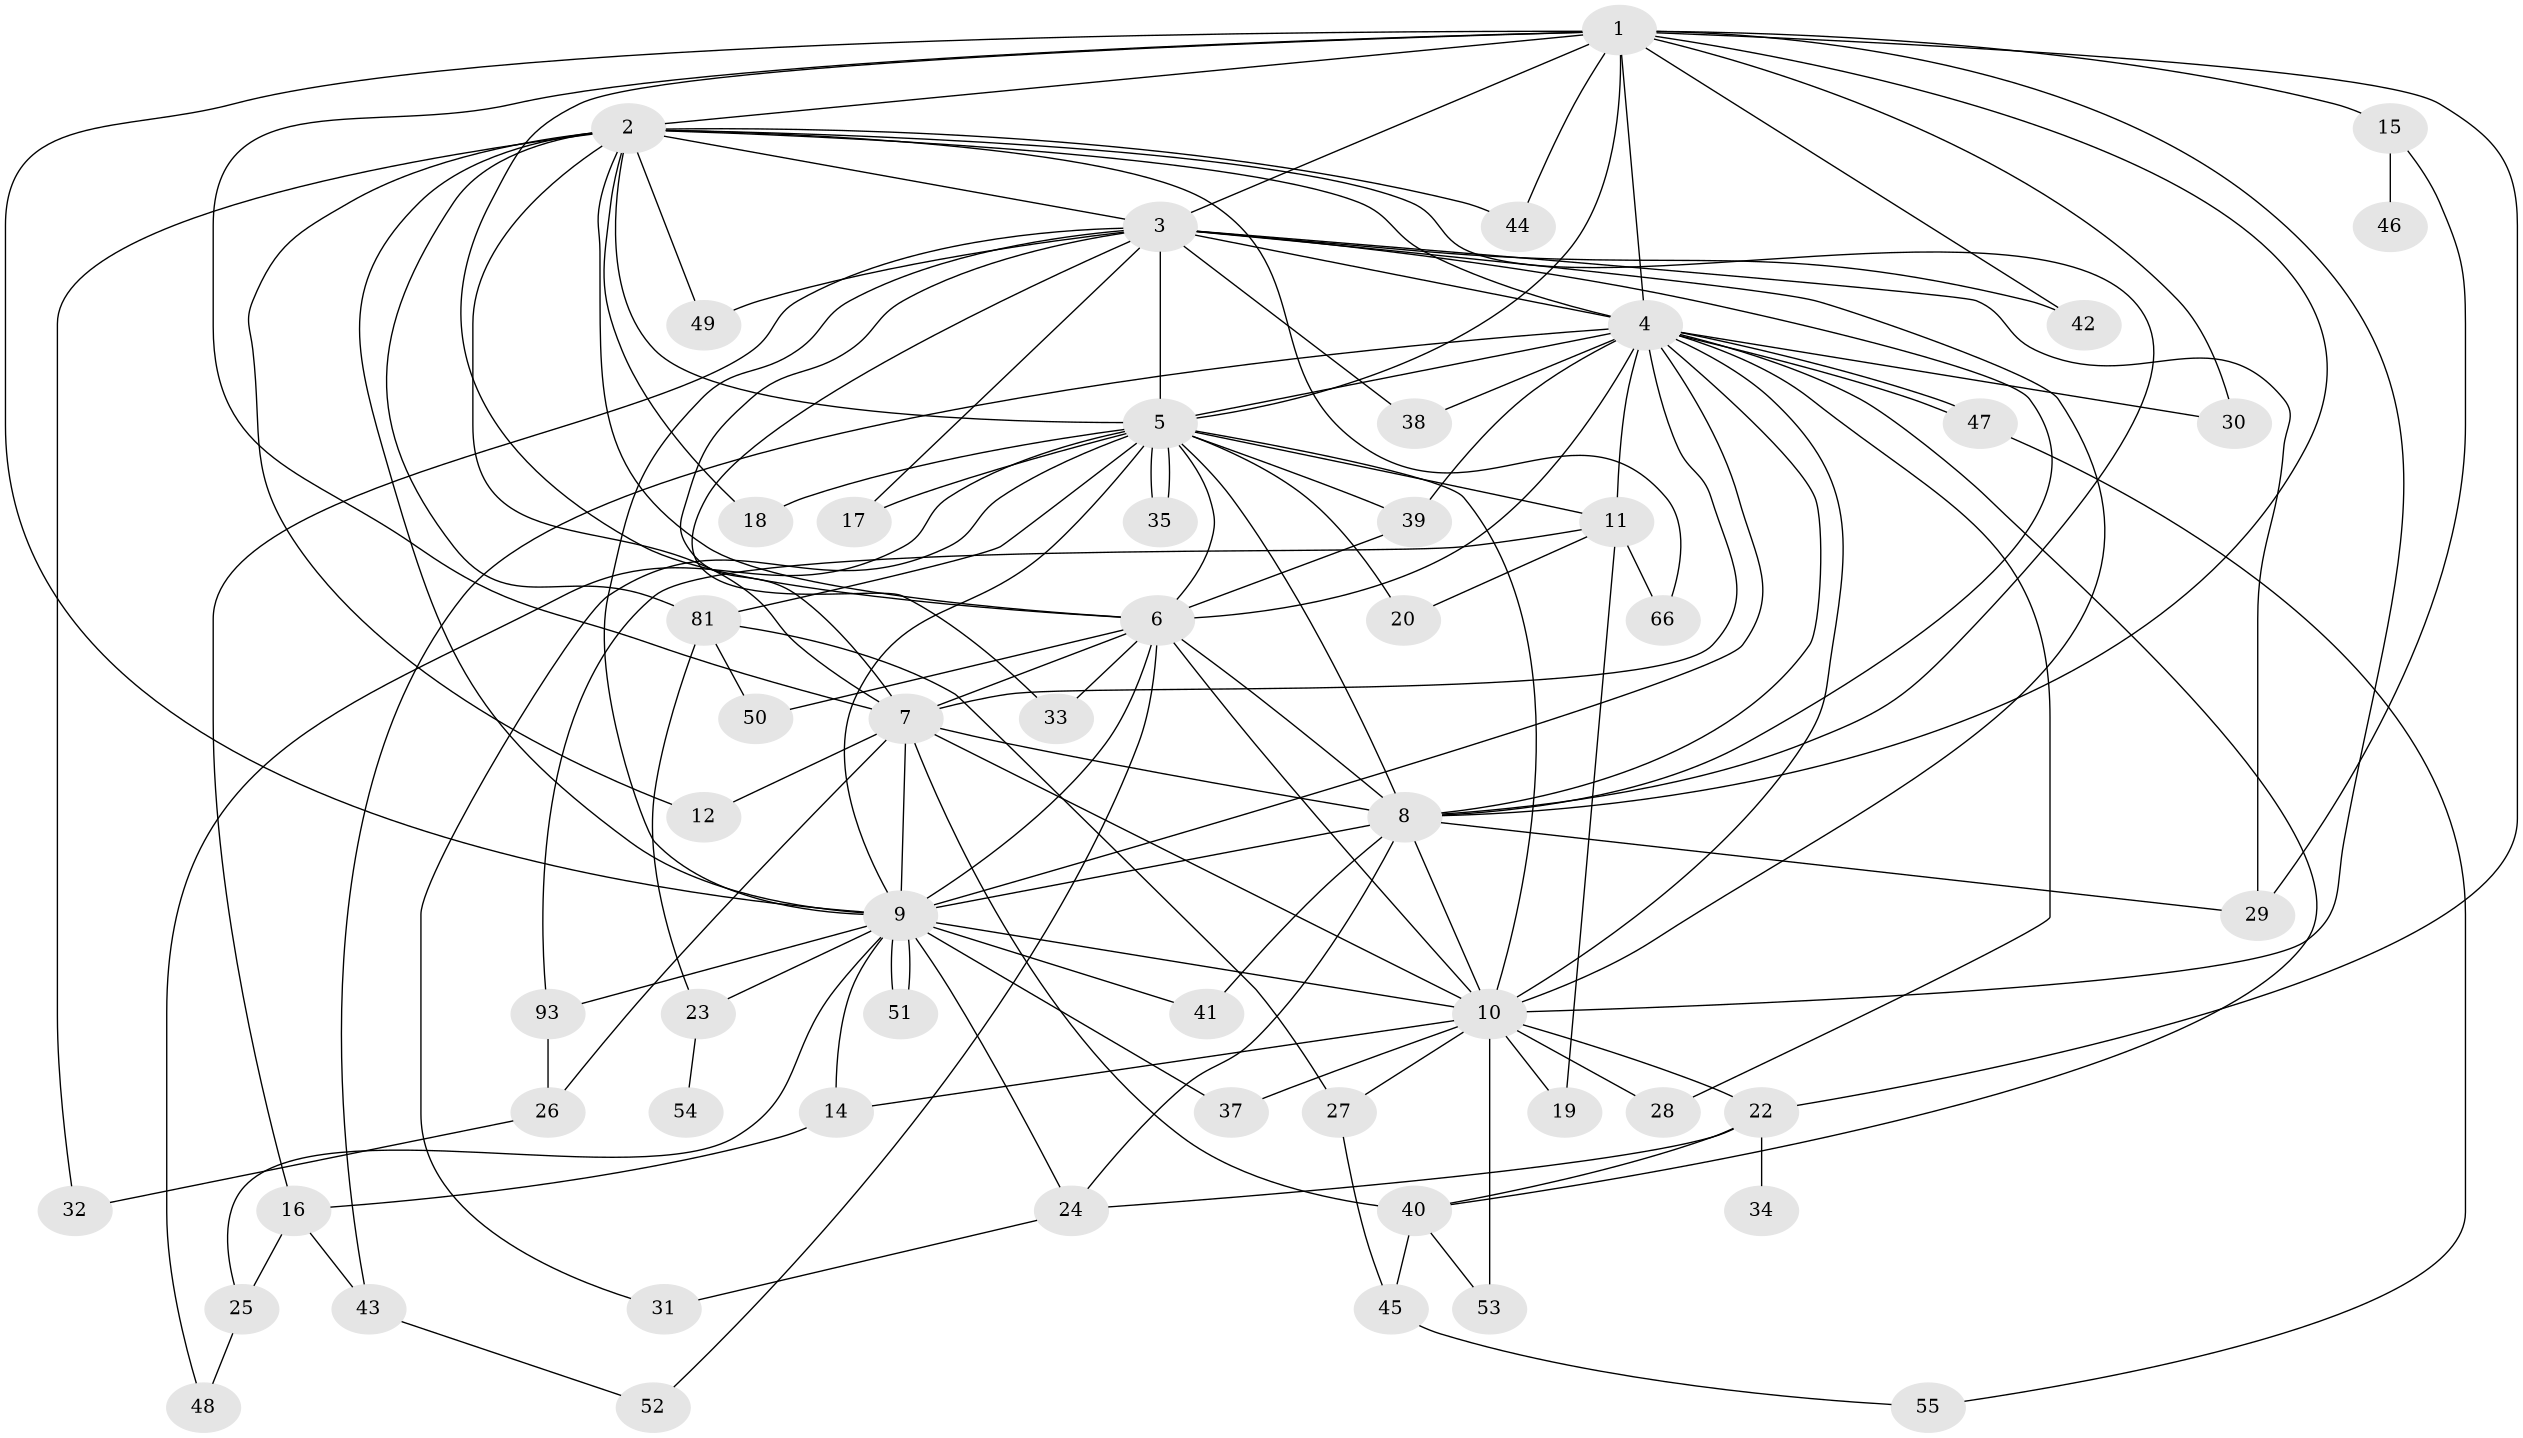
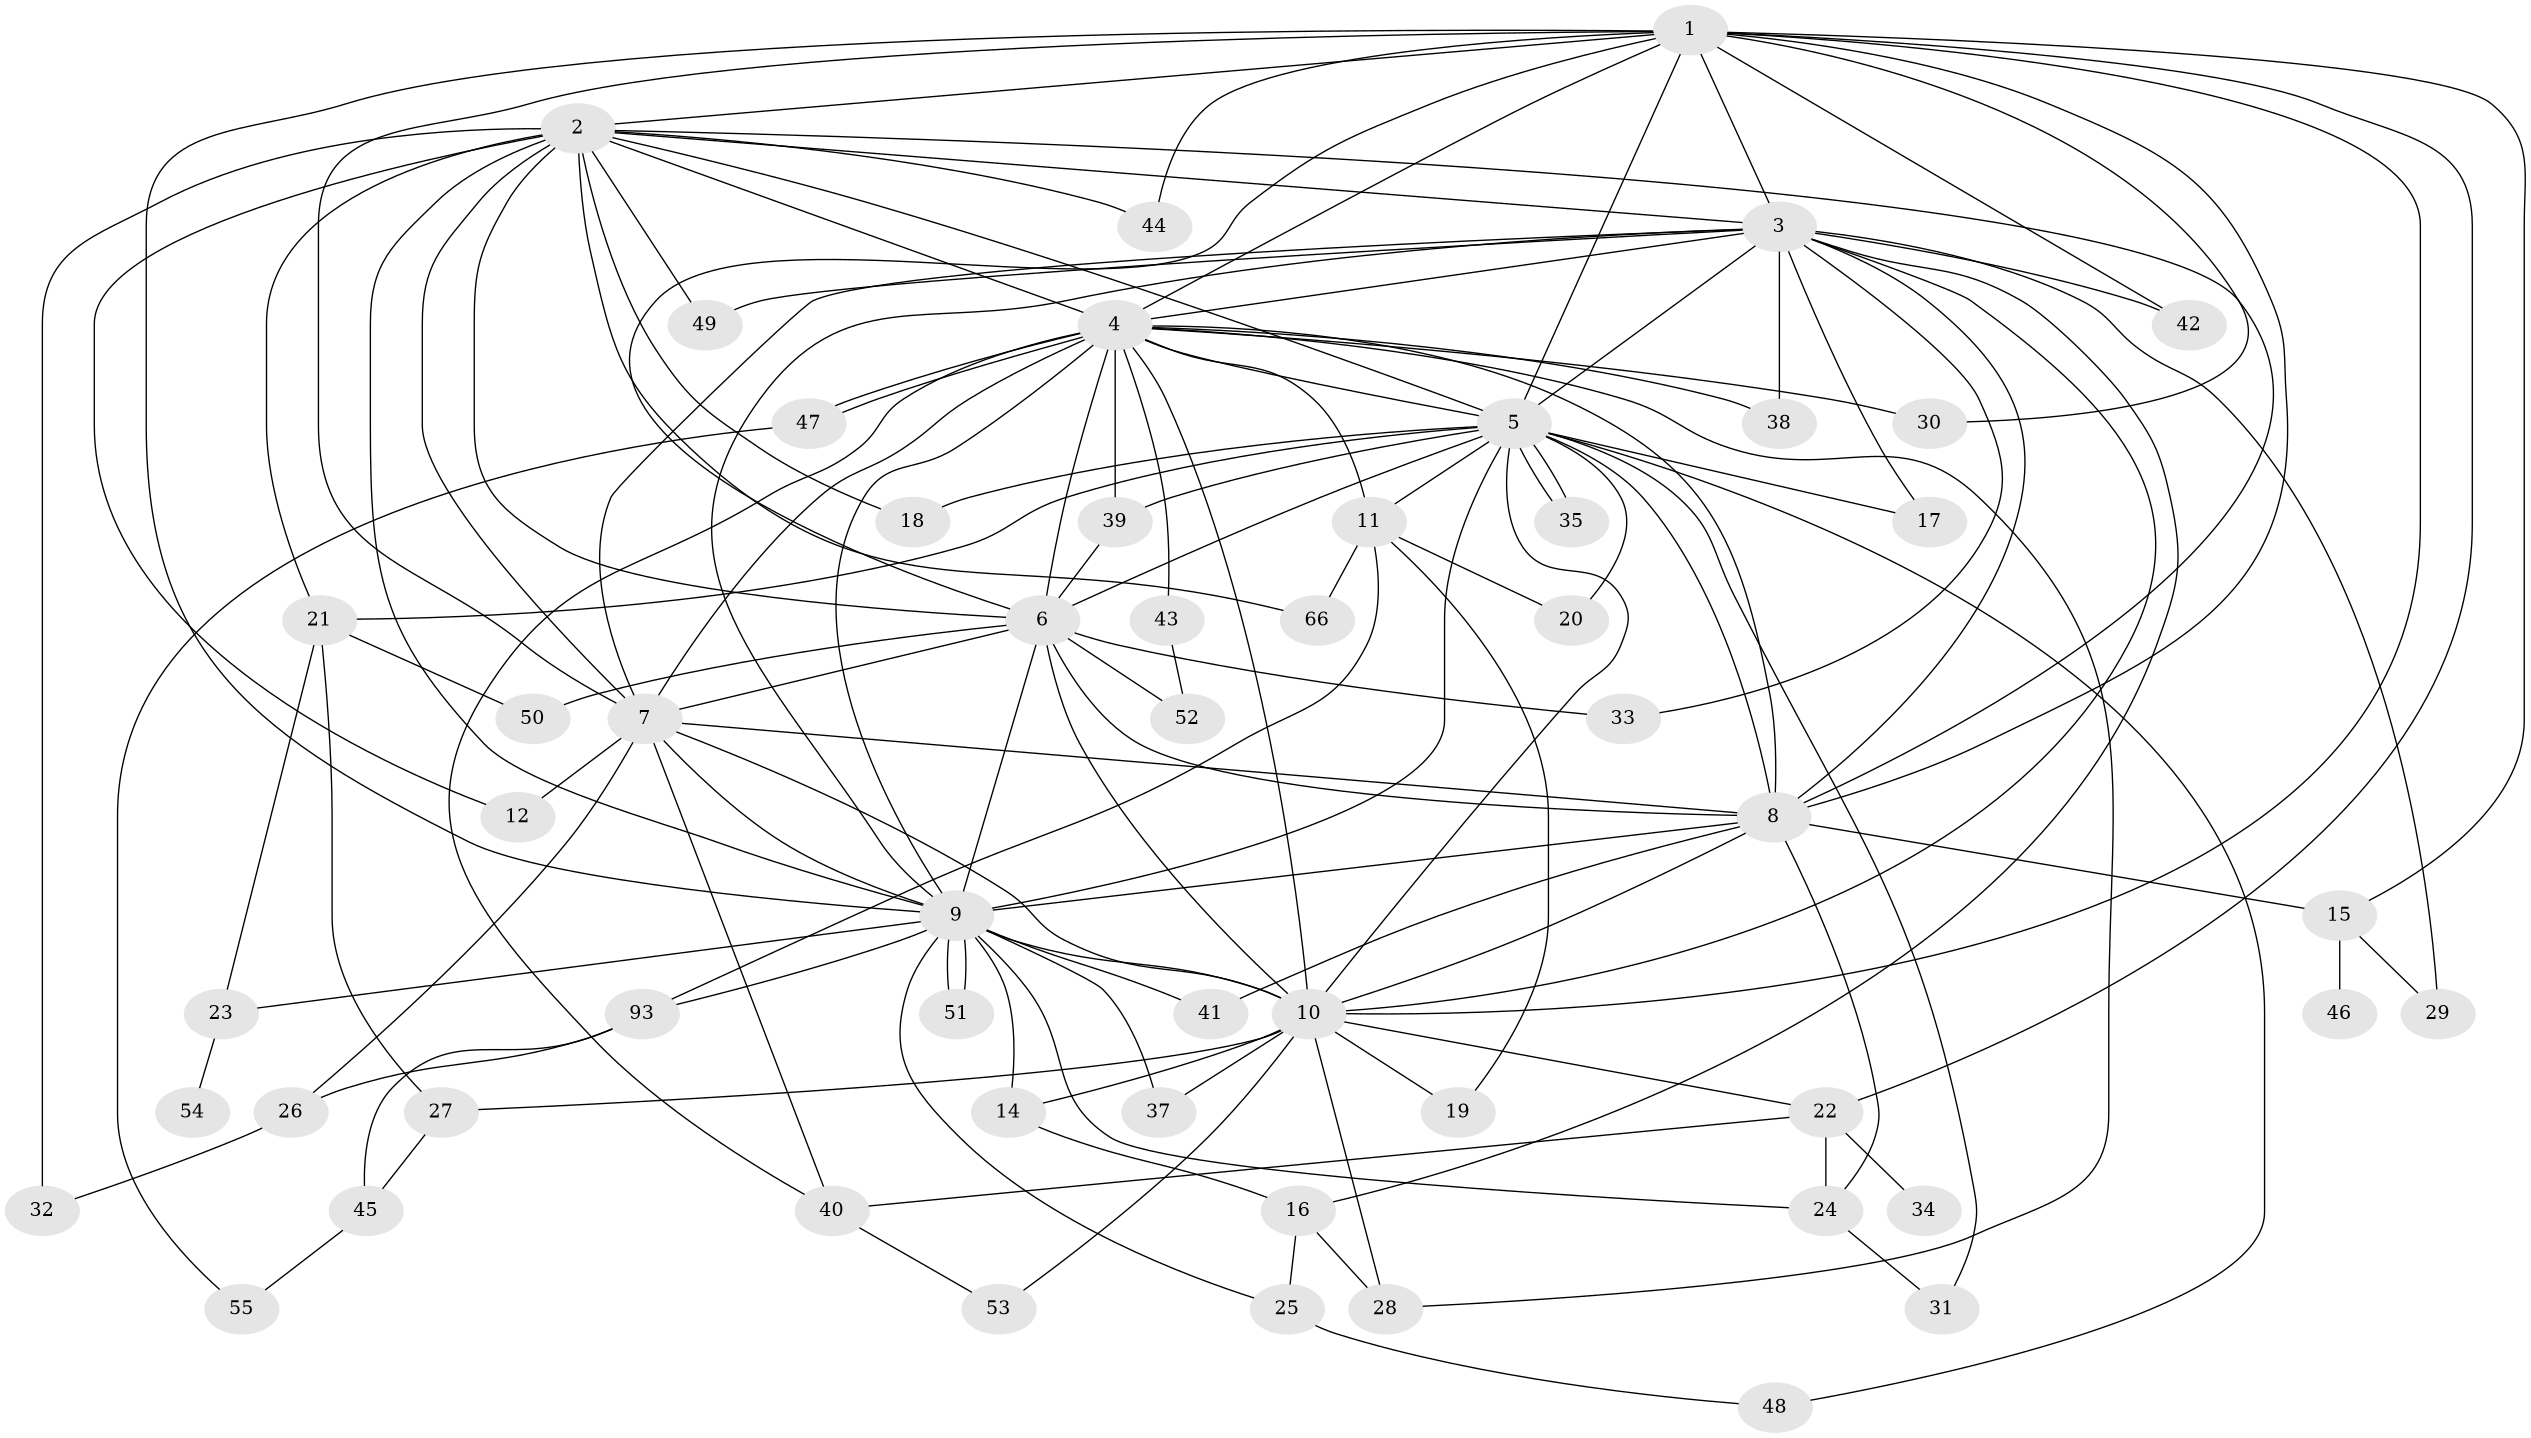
node "81": label "81" -> "21"
edge "8" -- "29": now "8" -- "15"
edge "16" -- "43": now "16" -- "28"
edge "40" -- "45": now "93" -- "45"
